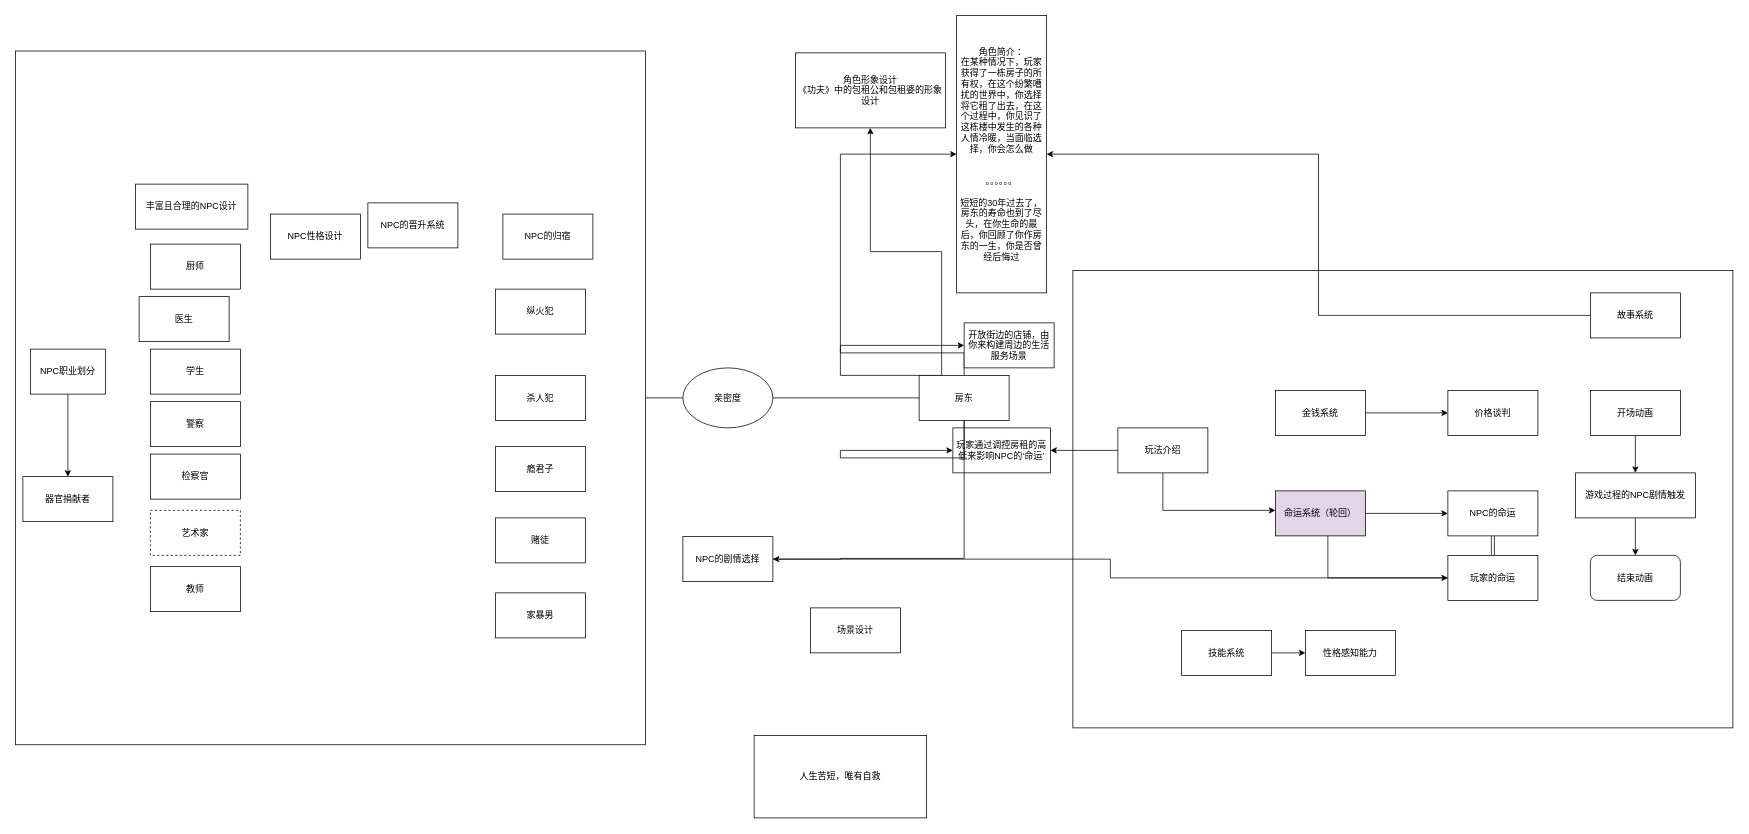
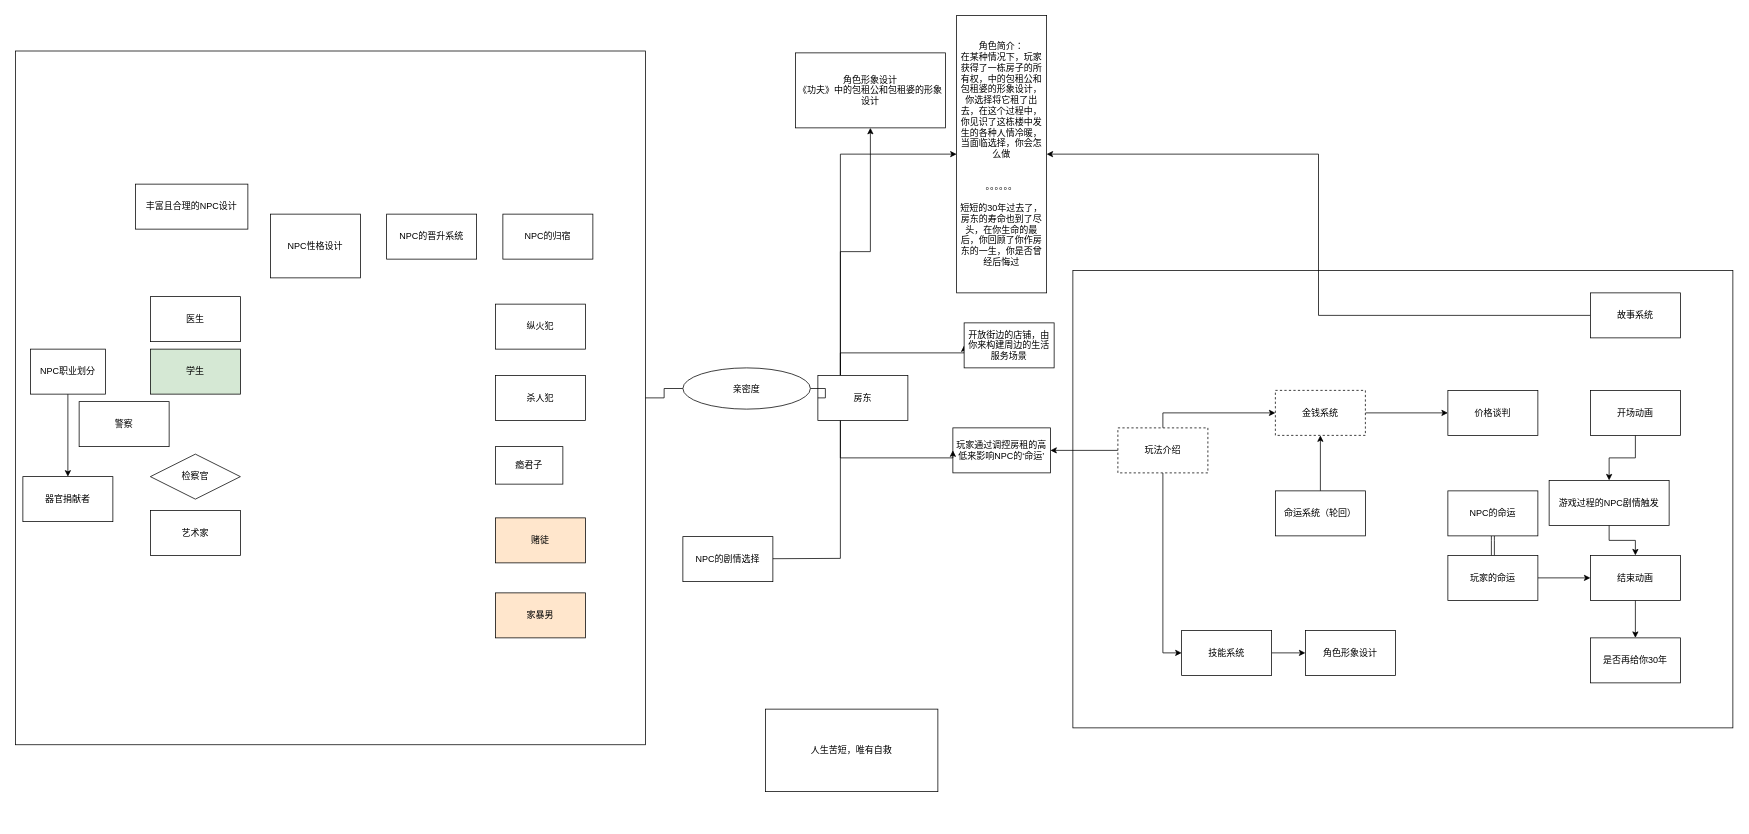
node "角色简介： 在某种情况下，玩家获得了一栋房子的所有权，在这个纷繁嘈扰的世界中，你选择将它租了出去，在这个过程中，你见识了这栋楼中发生的各种人情冷暖，当面临选择，你会怎么做 。。。。。。 短短的30年过去了，房东的寿命也到了尽头，在你生命的最后，你回顾了你作房东的一生，你是否曾经后悔过": label "角色简介： 在某种情况下，玩家获得了一栋房子的所有权，在这个纷繁嘈扰的世界中，你选择将它租了出去，在这个过程中，你见识了这栋楼中发生的各种人情冷暖，当面临选择，你会怎么做 。。。。。。 短短的30年过去了，房东的寿命也到了尽头，在你生命的最后，你回顾了你作房东的一生，你是否曾经后悔过" -> "角色简介： 在某种情况下，玩家获得了一栋房子的所有权，中的包租公和包租婆的形象设计，你选择将它租了出去，在这个过程中，你见识了这栋楼中发生的各种人情冷暖，当面临选择，你会怎么做 。。。。。。 短短的30年过去了，房东的寿命也到了尽头，在你生命的最后，你回顾了你作房东的一生，你是否曾经后悔过"
node "NPC的晋升系统": moved (413, 225) -> (432, 237)
node "NPC性格设计": size 90x45 -> 90x64
node "厨师": removed
node "纵火犯": moved (540, 312) -> (540, 327)
node "医生": moved (184, 319) -> (195, 319)
node "学生": fillcolor #ffffff -> #d5e8d4
node "亲密度": size 90x60 -> 128x41
node "房东": moved (964, 398) -> (863, 398)
edge "玩法介绍" -> "金钱系统": added
node "金钱系统": style solid -> dashed
node "警察": moved (195, 424) -> (124, 424)
node "玩法介绍": style solid -> dashed
node "瘾君子": size 90x45 -> 68x38
node "检察官": shape rectangle -> diamond
node "游戏过程的NPC剧情触发": moved (1635, 495) -> (1609, 503)
edge "玩法介绍" -> "命运系统（轮回）": removed
node "命运系统（轮回）": fillcolor #e1d5e7 -> #ffffff
edge "命运系统（轮回）" -> "NPC的命运": now "命运系统（轮回）" -> "金钱系统"
node "艺术家": style dashed -> solid
node "赌徒": fillcolor #ffffff -> #ffe6cc
edge "命运系统（轮回）" -> "玩家的命运": removed
edge "玩家的命运" -> "NPC的剧情选择": now "玩家的命运" -> "结束动画"
node "结束动画": shape rounded rectangle -> rectangle
node "教师": removed
node "家暴男": fillcolor #ffffff -> #ffe6cc
edge "结束动画" -> "是否再给你30年": added
node "场景设计": removed
edge "玩法介绍" -> "技能系统": added
node "性格感知能力": label "性格感知能力" -> "角色形象设计"
node "是否再给你30年": added
node "人生苦短，唯有自救": moved (840, 777) -> (852, 750)
